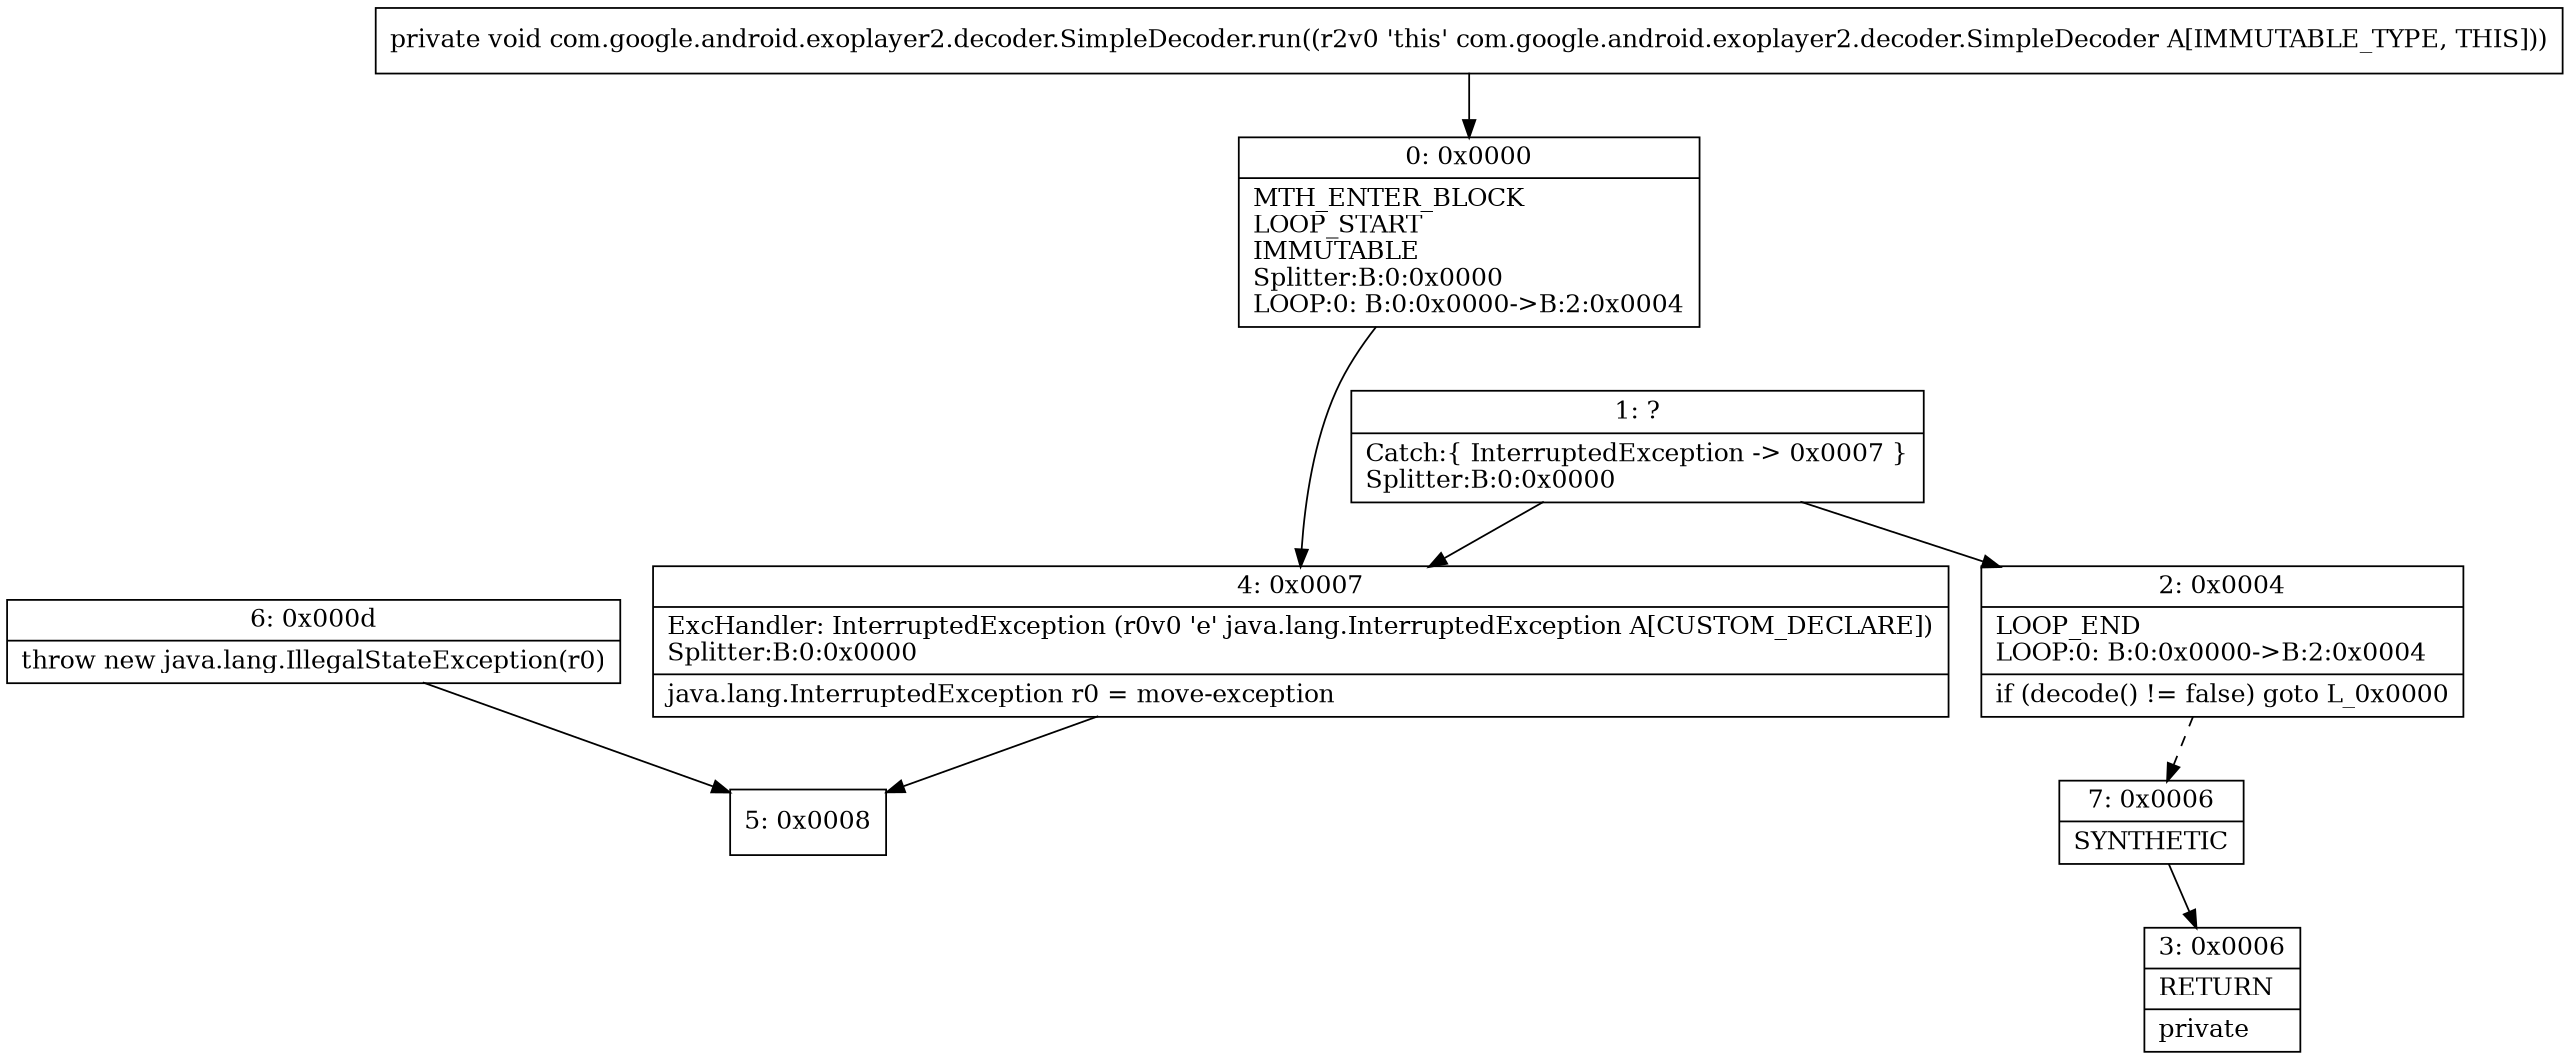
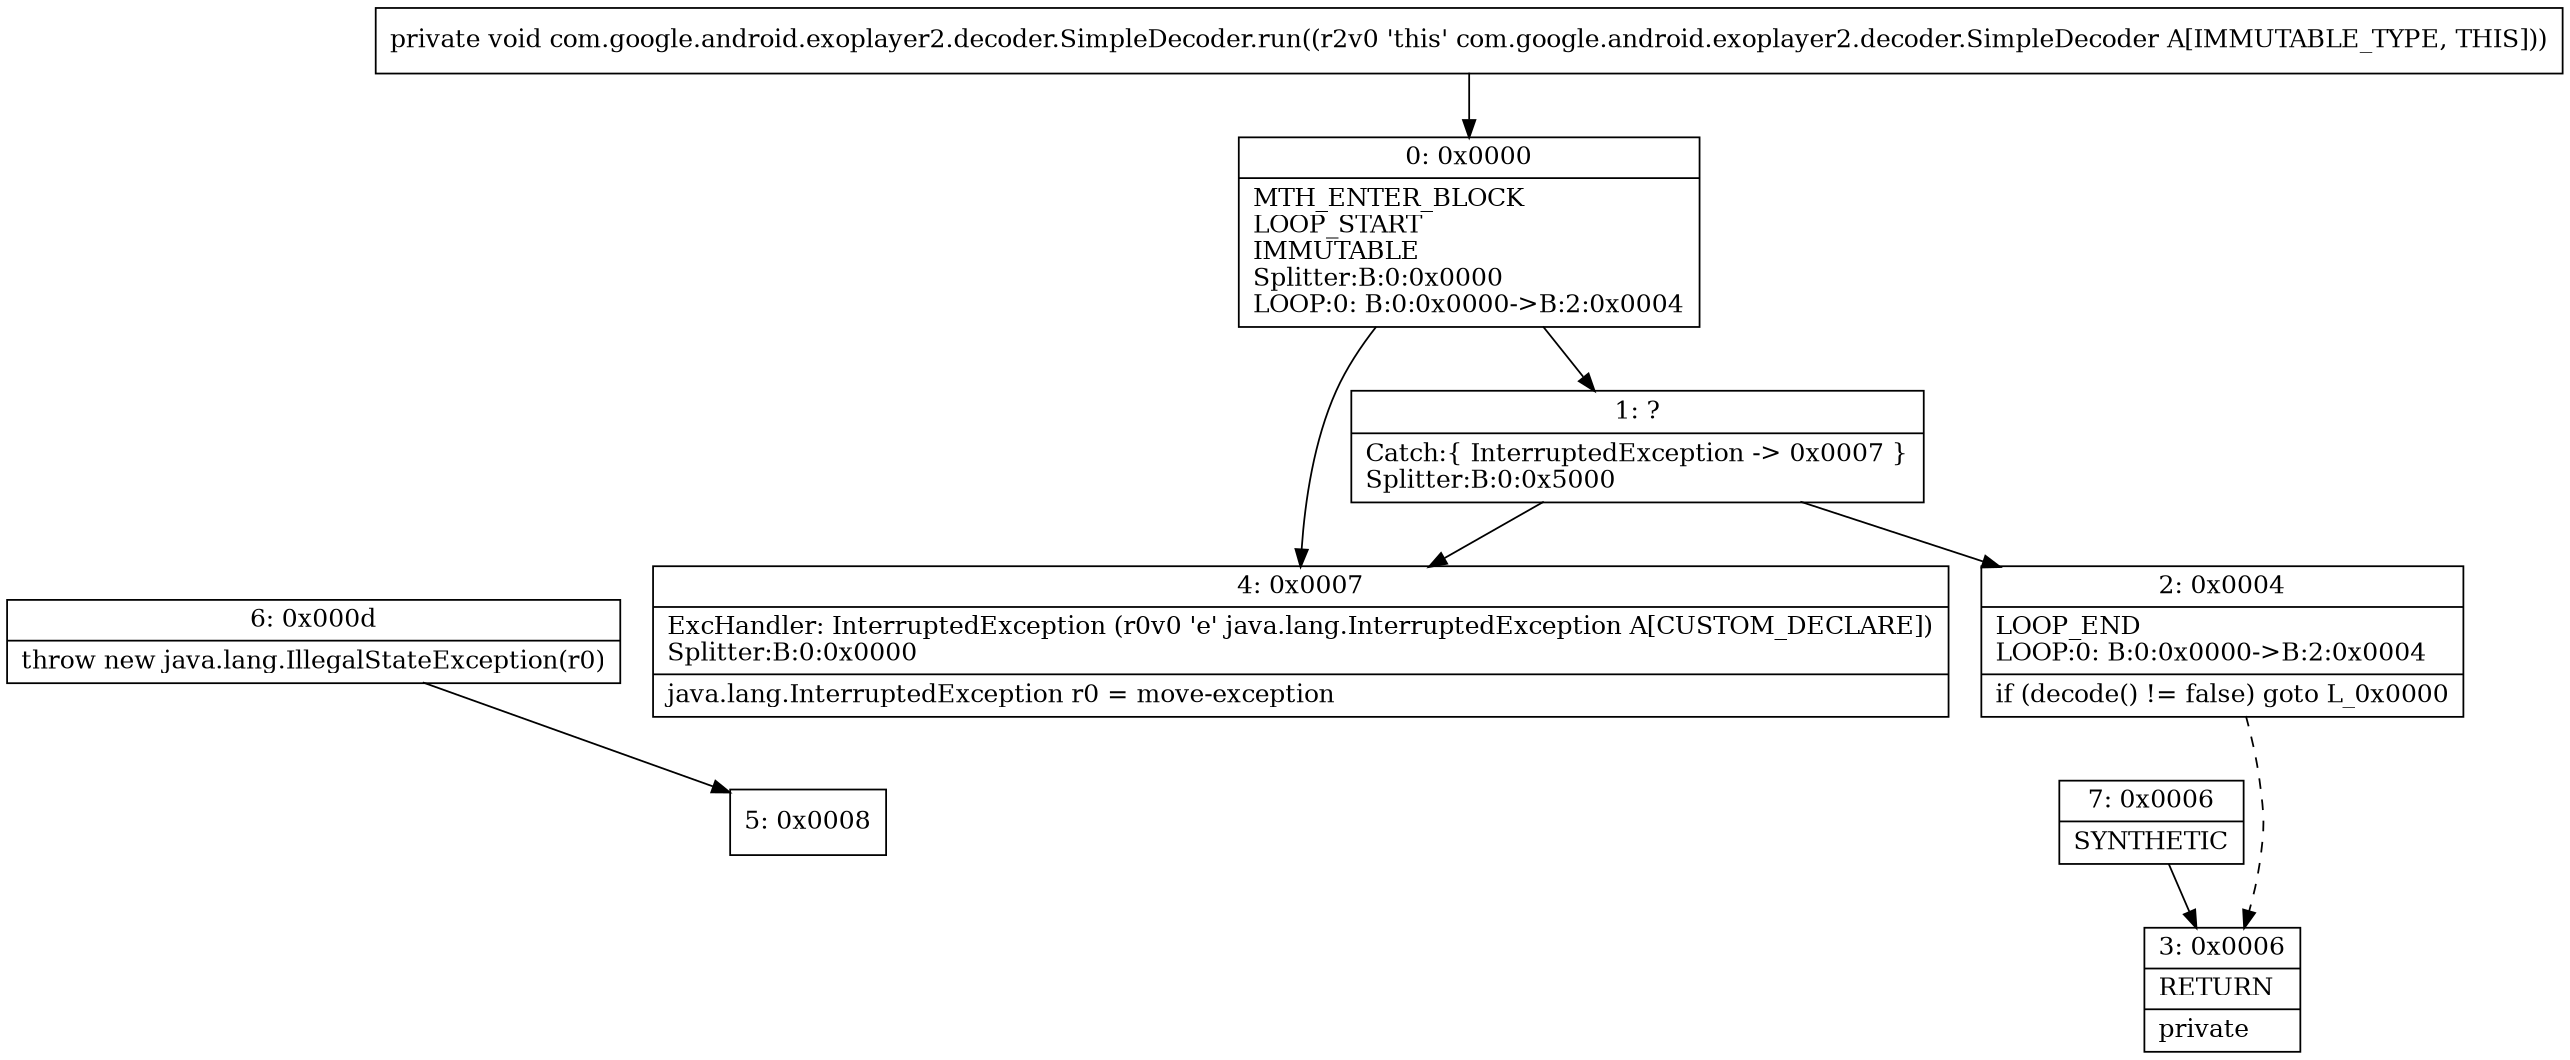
edge "0: 0x0000" -> "1: ?": added
node "1: ?": text "Splitter:B:0:0x0000" -> "Splitter:B:0:0x5000"
edge "2: 0x0004" -> "7: 0x0006": now "2: 0x0004" -> "3: 0x0006"
edge "4: 0x0007" -> "5: 0x0008": removed
